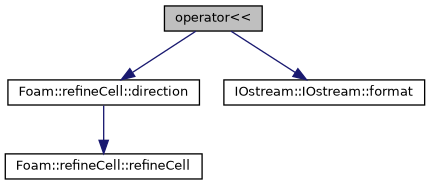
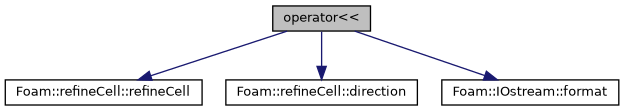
node "IOstream::IOstream::format": label "IOstream::IOstream::format" -> "Foam::IOstream::format"
edge "Foam::refineCell::direction" -> "Foam::refineCell::refineCell": now "operator<<" -> "Foam::refineCell::refineCell"
